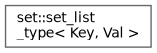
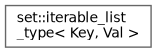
node "set::set_list _type< Key, Val >": label "set::set_list _type< Key, Val >" -> "set::iterable_list _type< Key, Val >"
